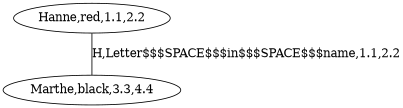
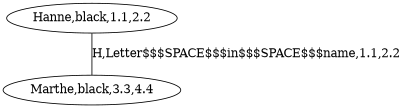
node "Hanne,red,1.1,2.2": label "Hanne,red,1.1,2.2" -> "Hanne,black,1.1,2.2"
